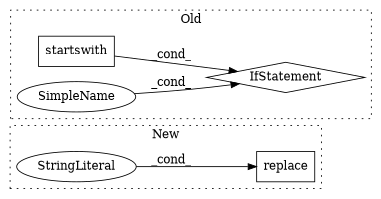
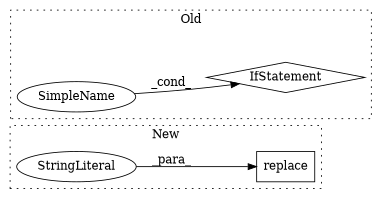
node "startswith": removed
edge "StringLiteral" -> "replace": label "_cond_" -> "_para_"
